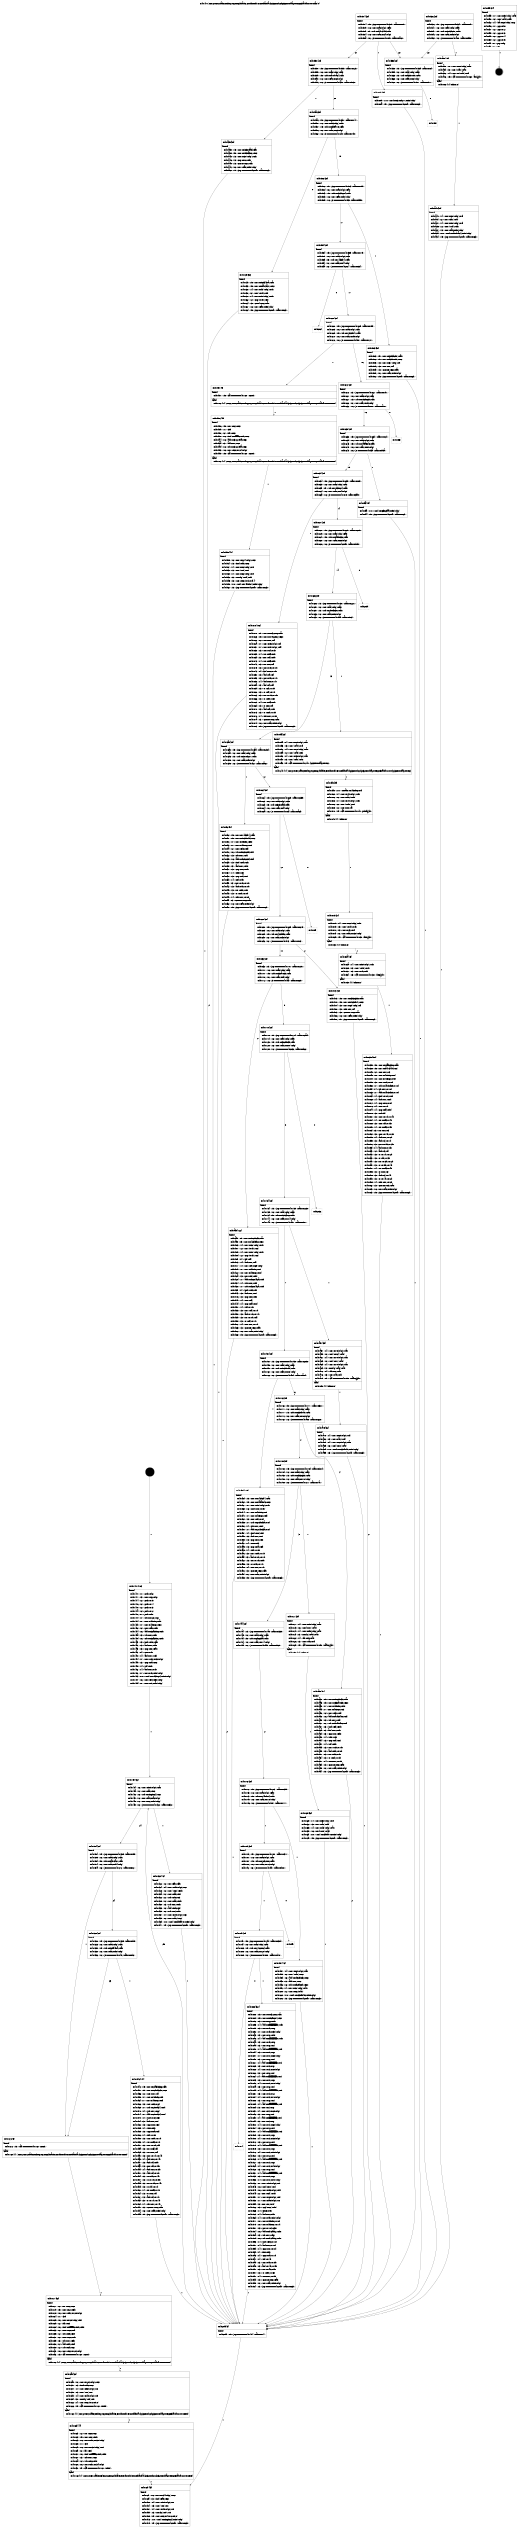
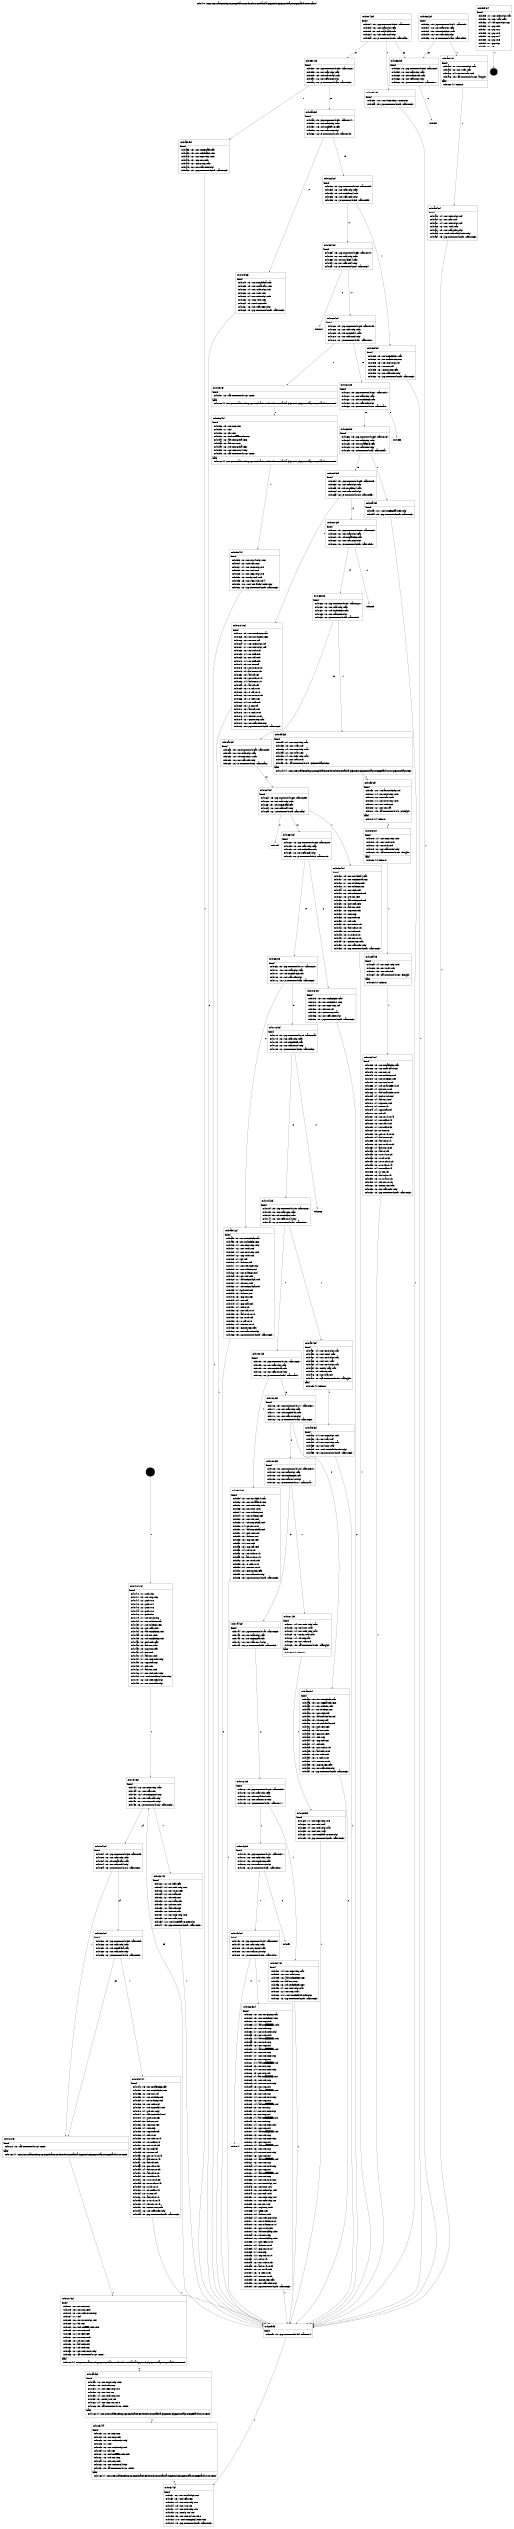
edge "0x4016a8 [28]" -> "0x401f02 [91]": now "0x4016c4 [28]" -> "0x401f02 [91]"
